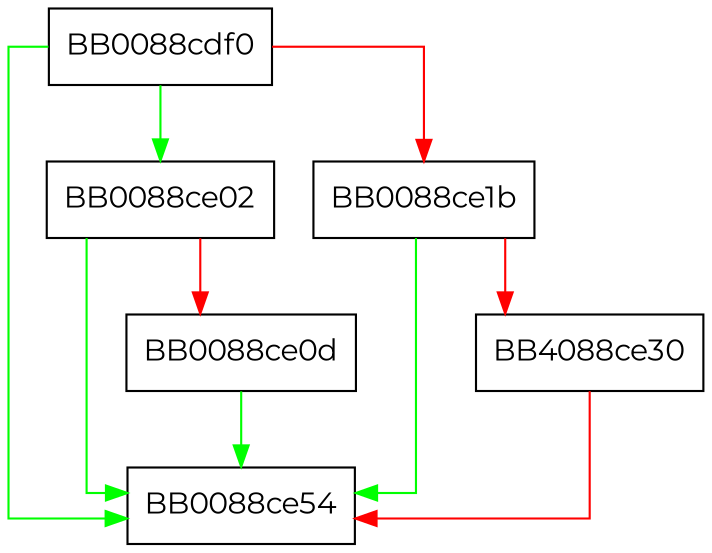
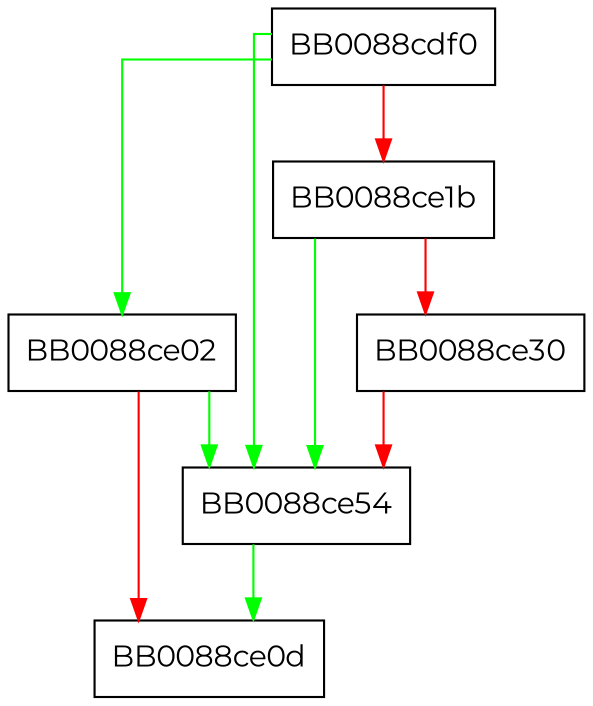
node "BB4088ce30": label "BB4088ce30" -> "BB0088ce30"
edge "BB0088ce0d" -> "BB0088ce54": reversed
